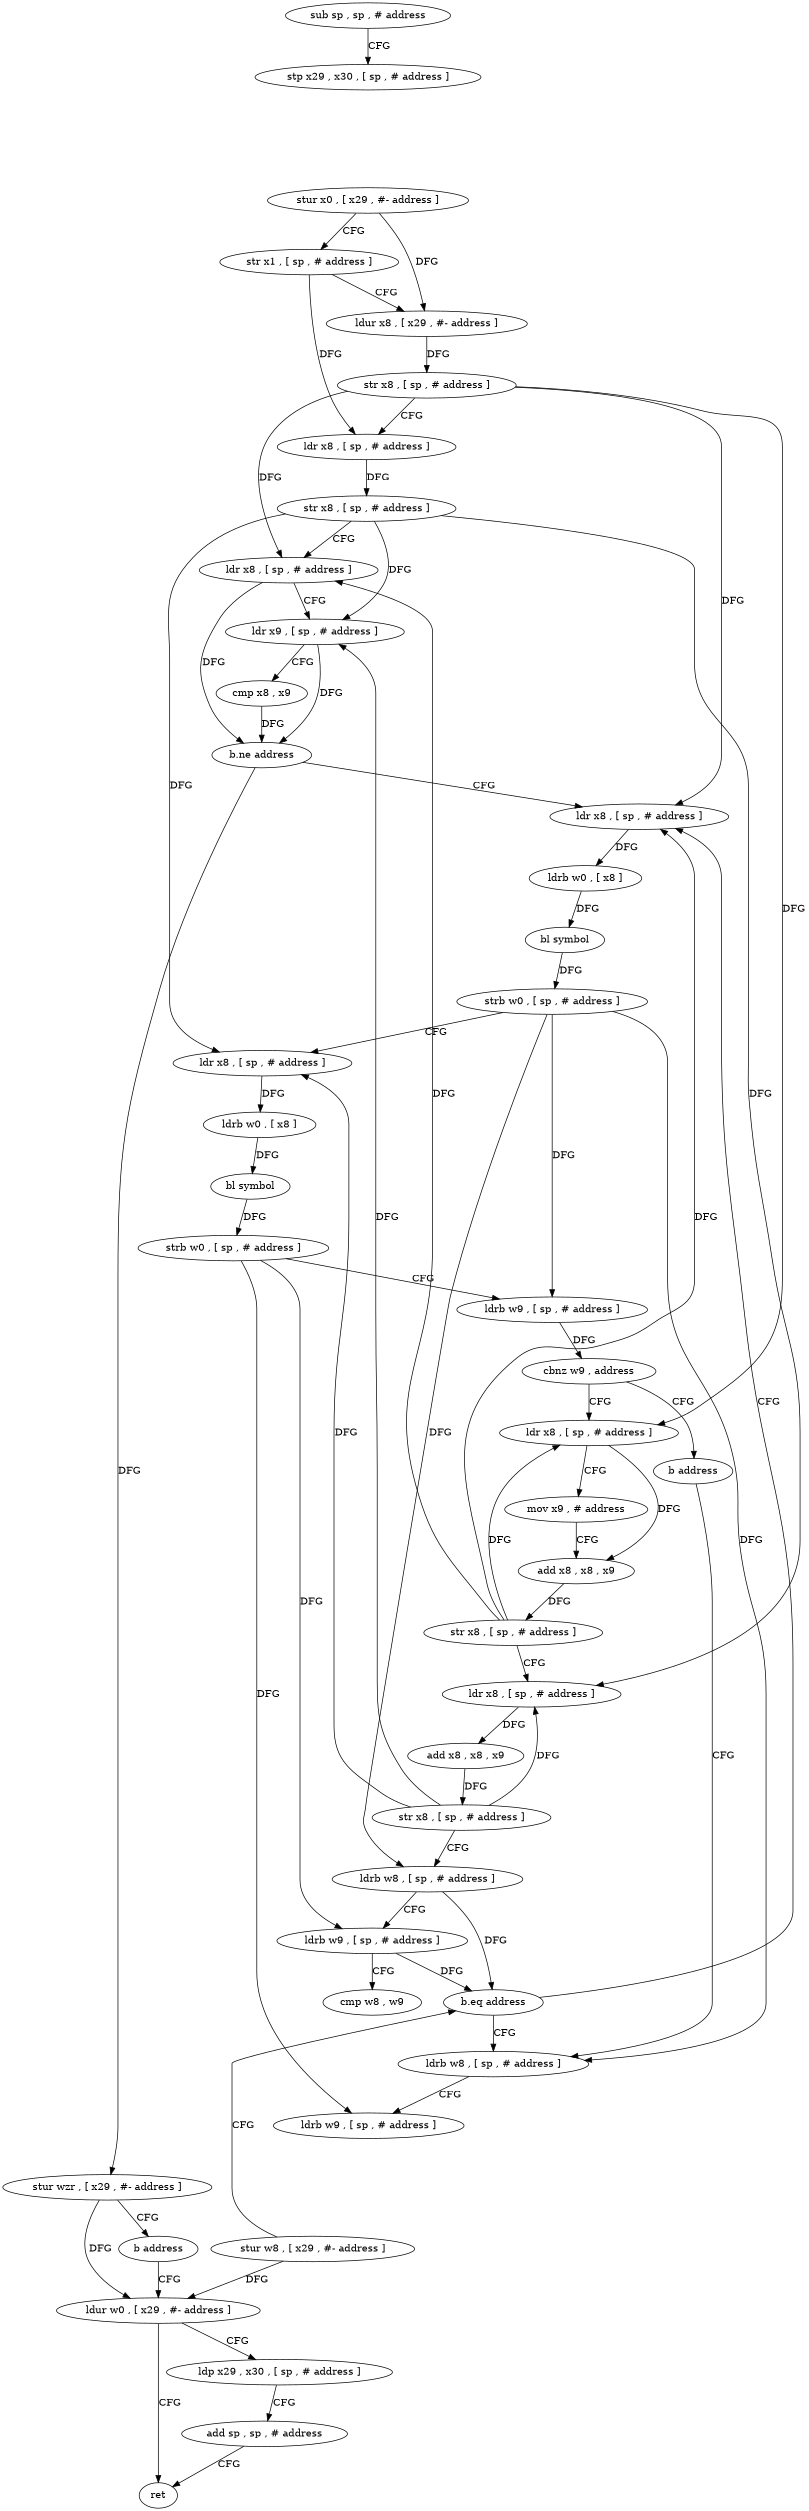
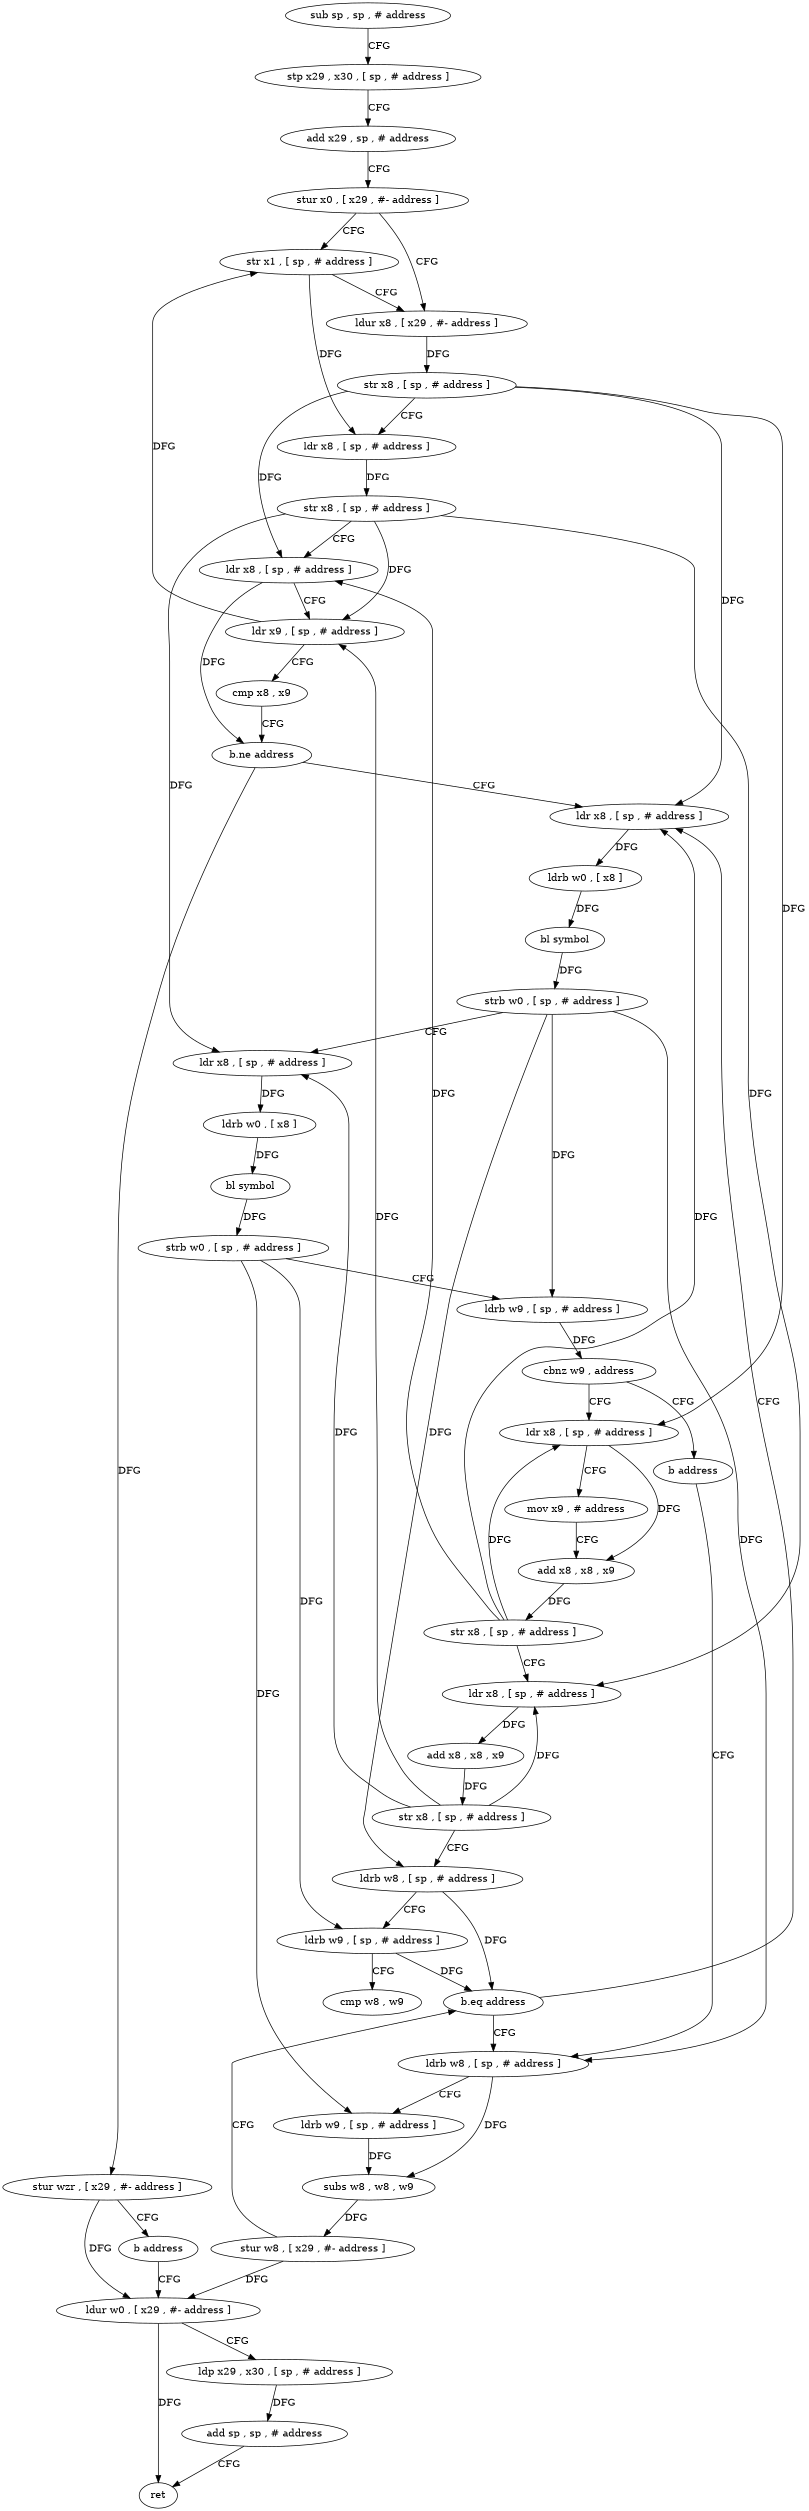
node "add x29 , sp , # address": added
edge "stur x0 , [ x29 , #- address ]" -> "ldur x8 , [ x29 , #- address ]": label "DFG" -> "CFG"
edge "ldr x9 , [ sp , # address ]" -> "b.ne address": now "ldr x9 , [ sp , # address ]" -> "str x1 , [ sp , # address ]"
edge "cmp x8 , x9" -> "b.ne address": label "DFG" -> "CFG"
node "subs w8 , w8 , w9": added
edge "ldur w0 , [ x29 , #- address ]" -> "ret": label "CFG" -> "DFG"
edge "ldp x29 , x30 , [ sp , # address ]" -> "add sp , sp , # address": label "CFG" -> "DFG"
